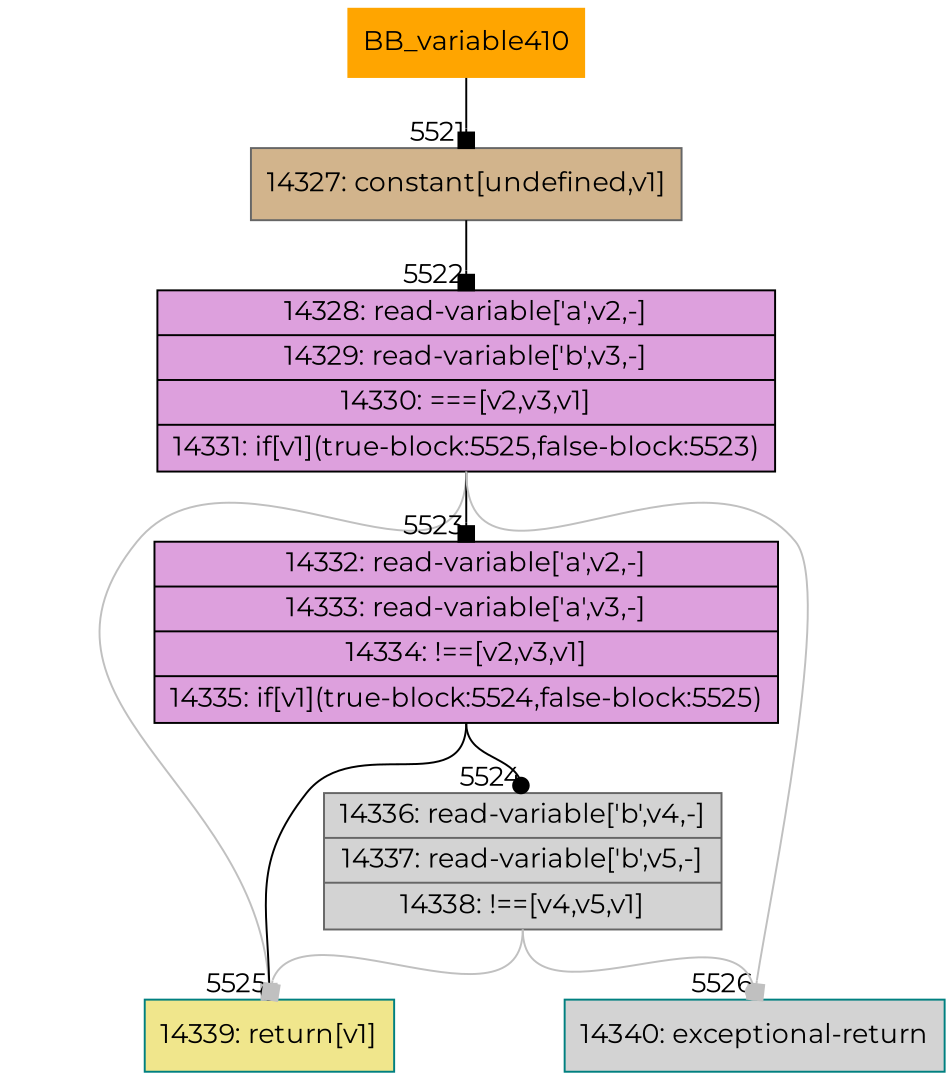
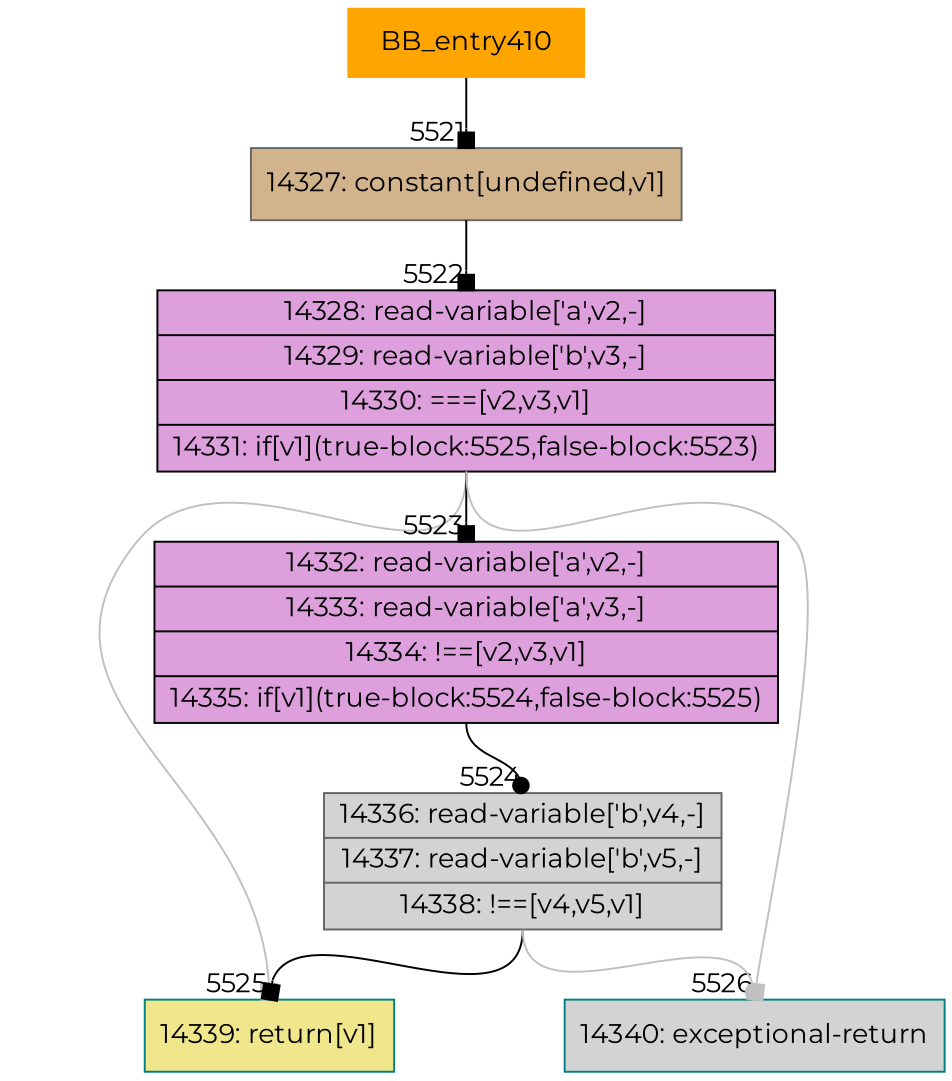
node "BB_variable410": label "BB_variable410" -> "BB_entry410"
edge "14332: read-variable['a',v2,-]" -> "14339: return[v1]": removed
edge "14336: read-variable['b',v4,-]" -> "14339: return[v1]": color gray -> black
